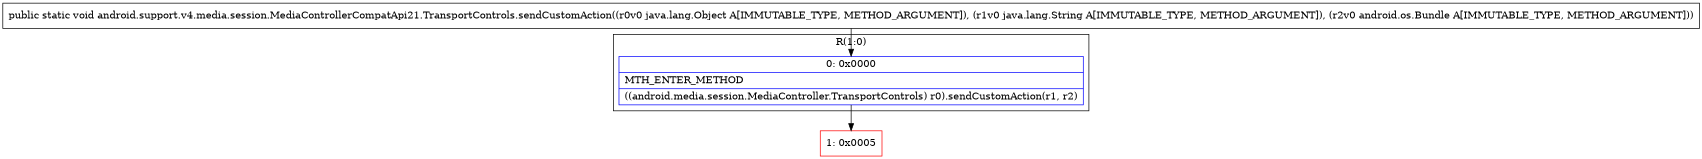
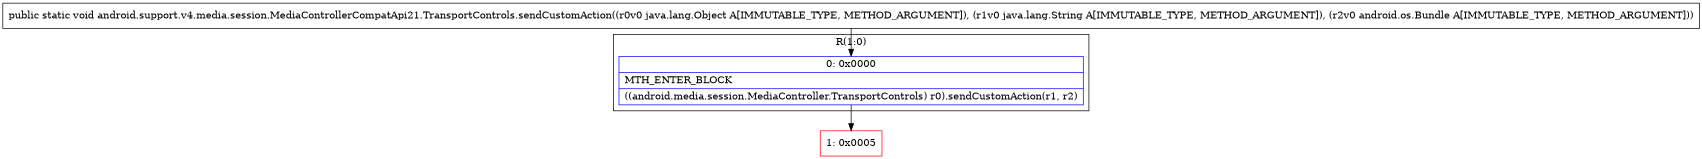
node "0: 0x0000": text "MTH_ENTER_METHOD" -> "MTH_ENTER_BLOCK"
